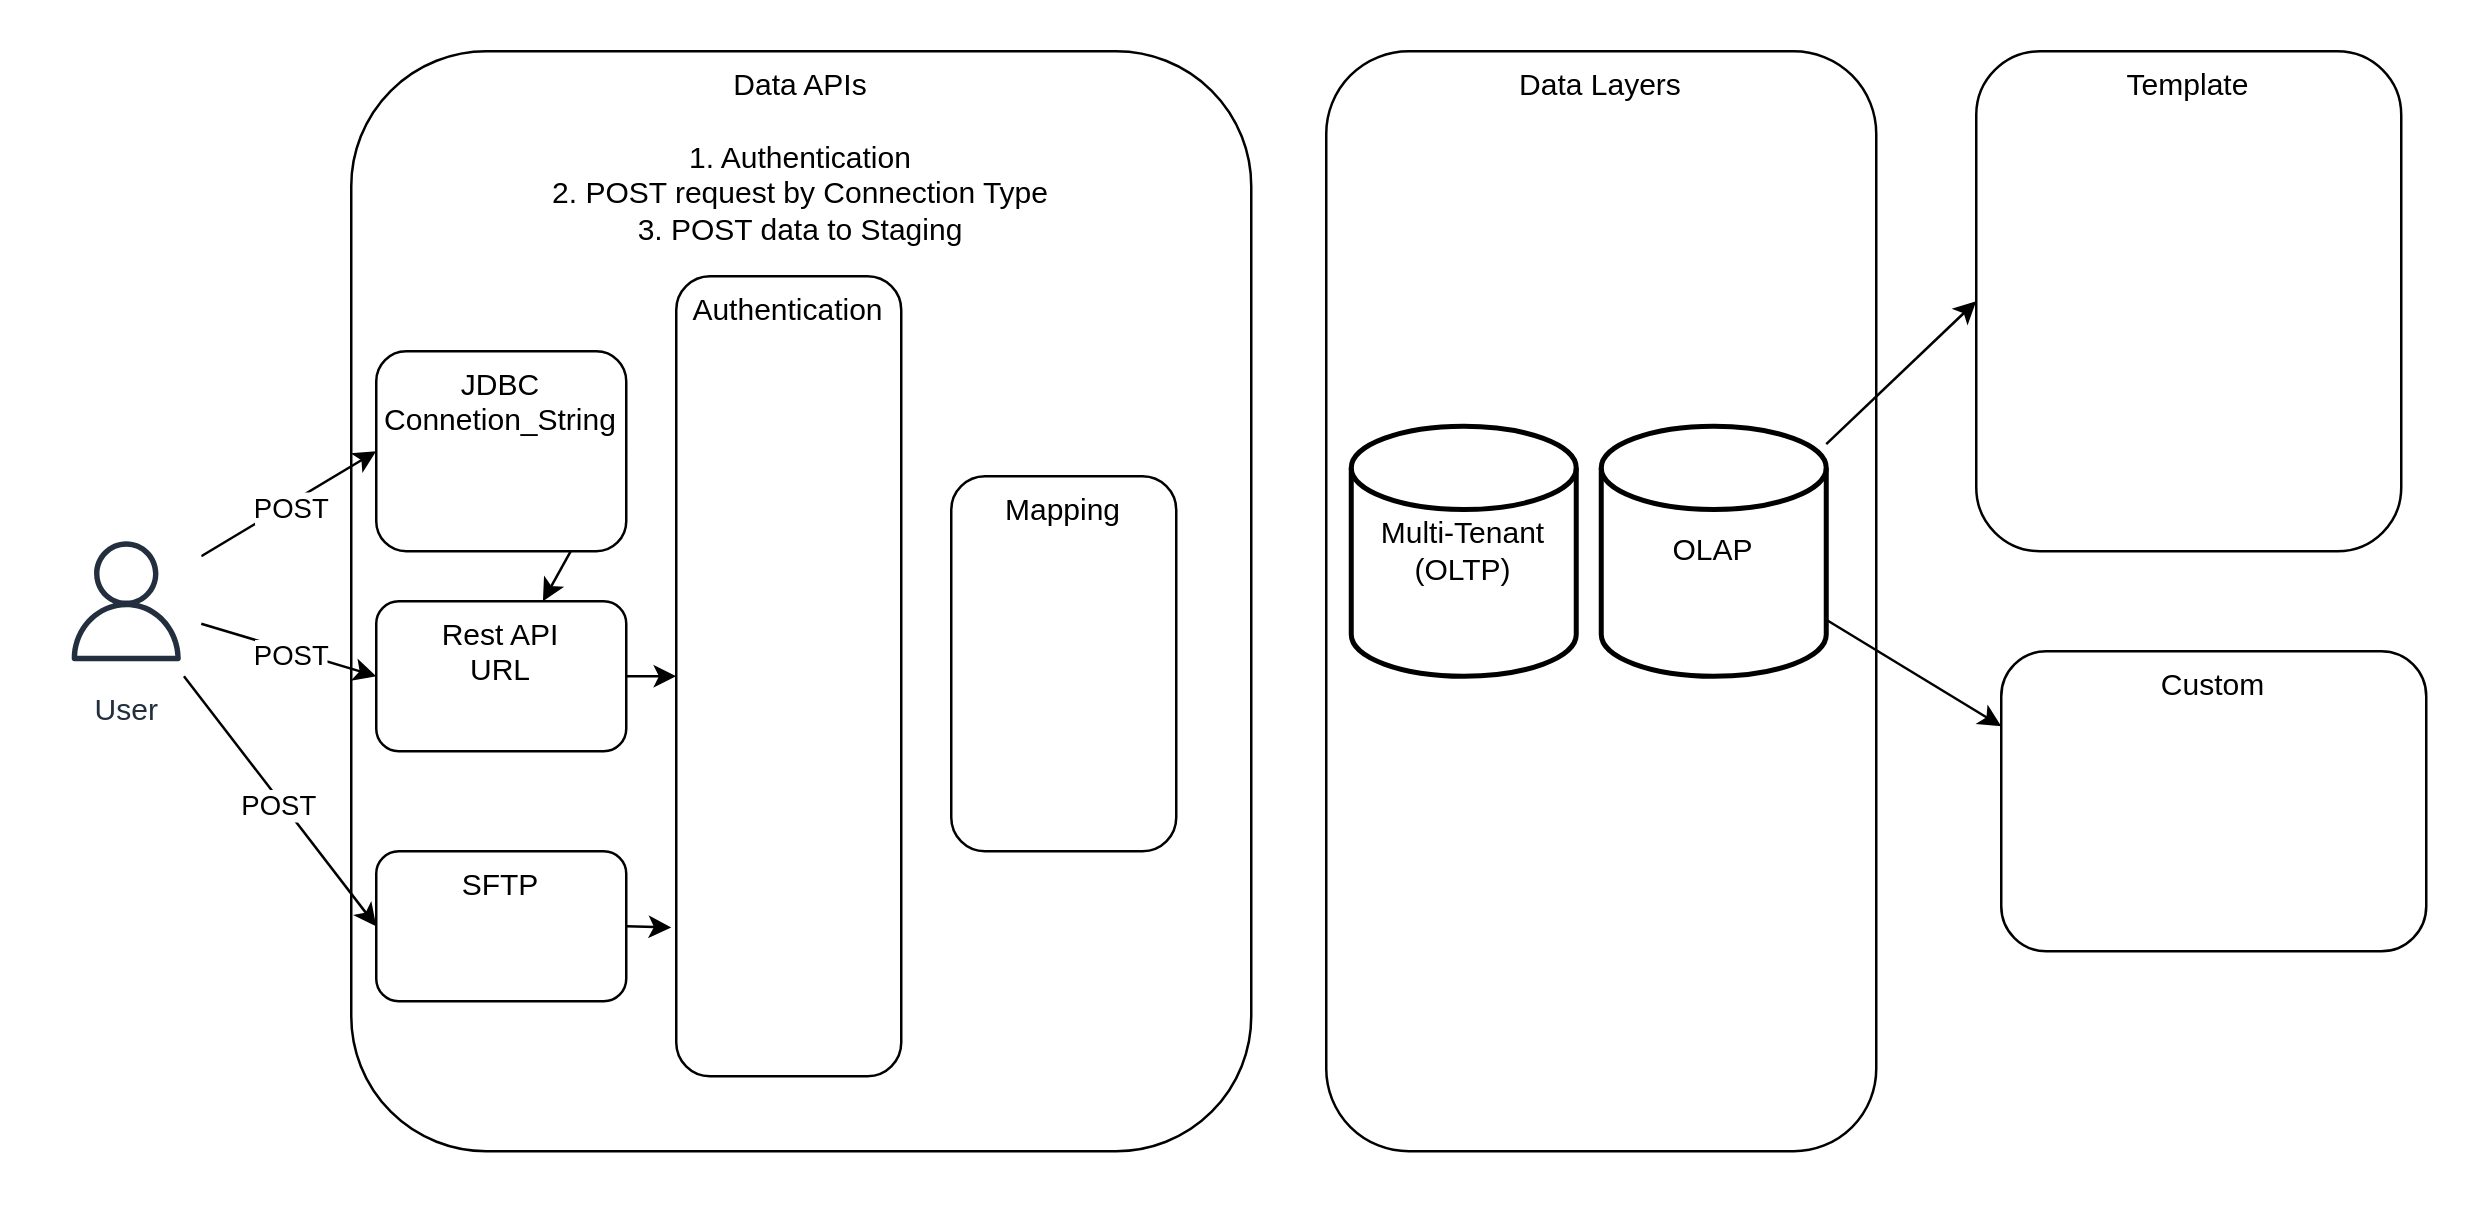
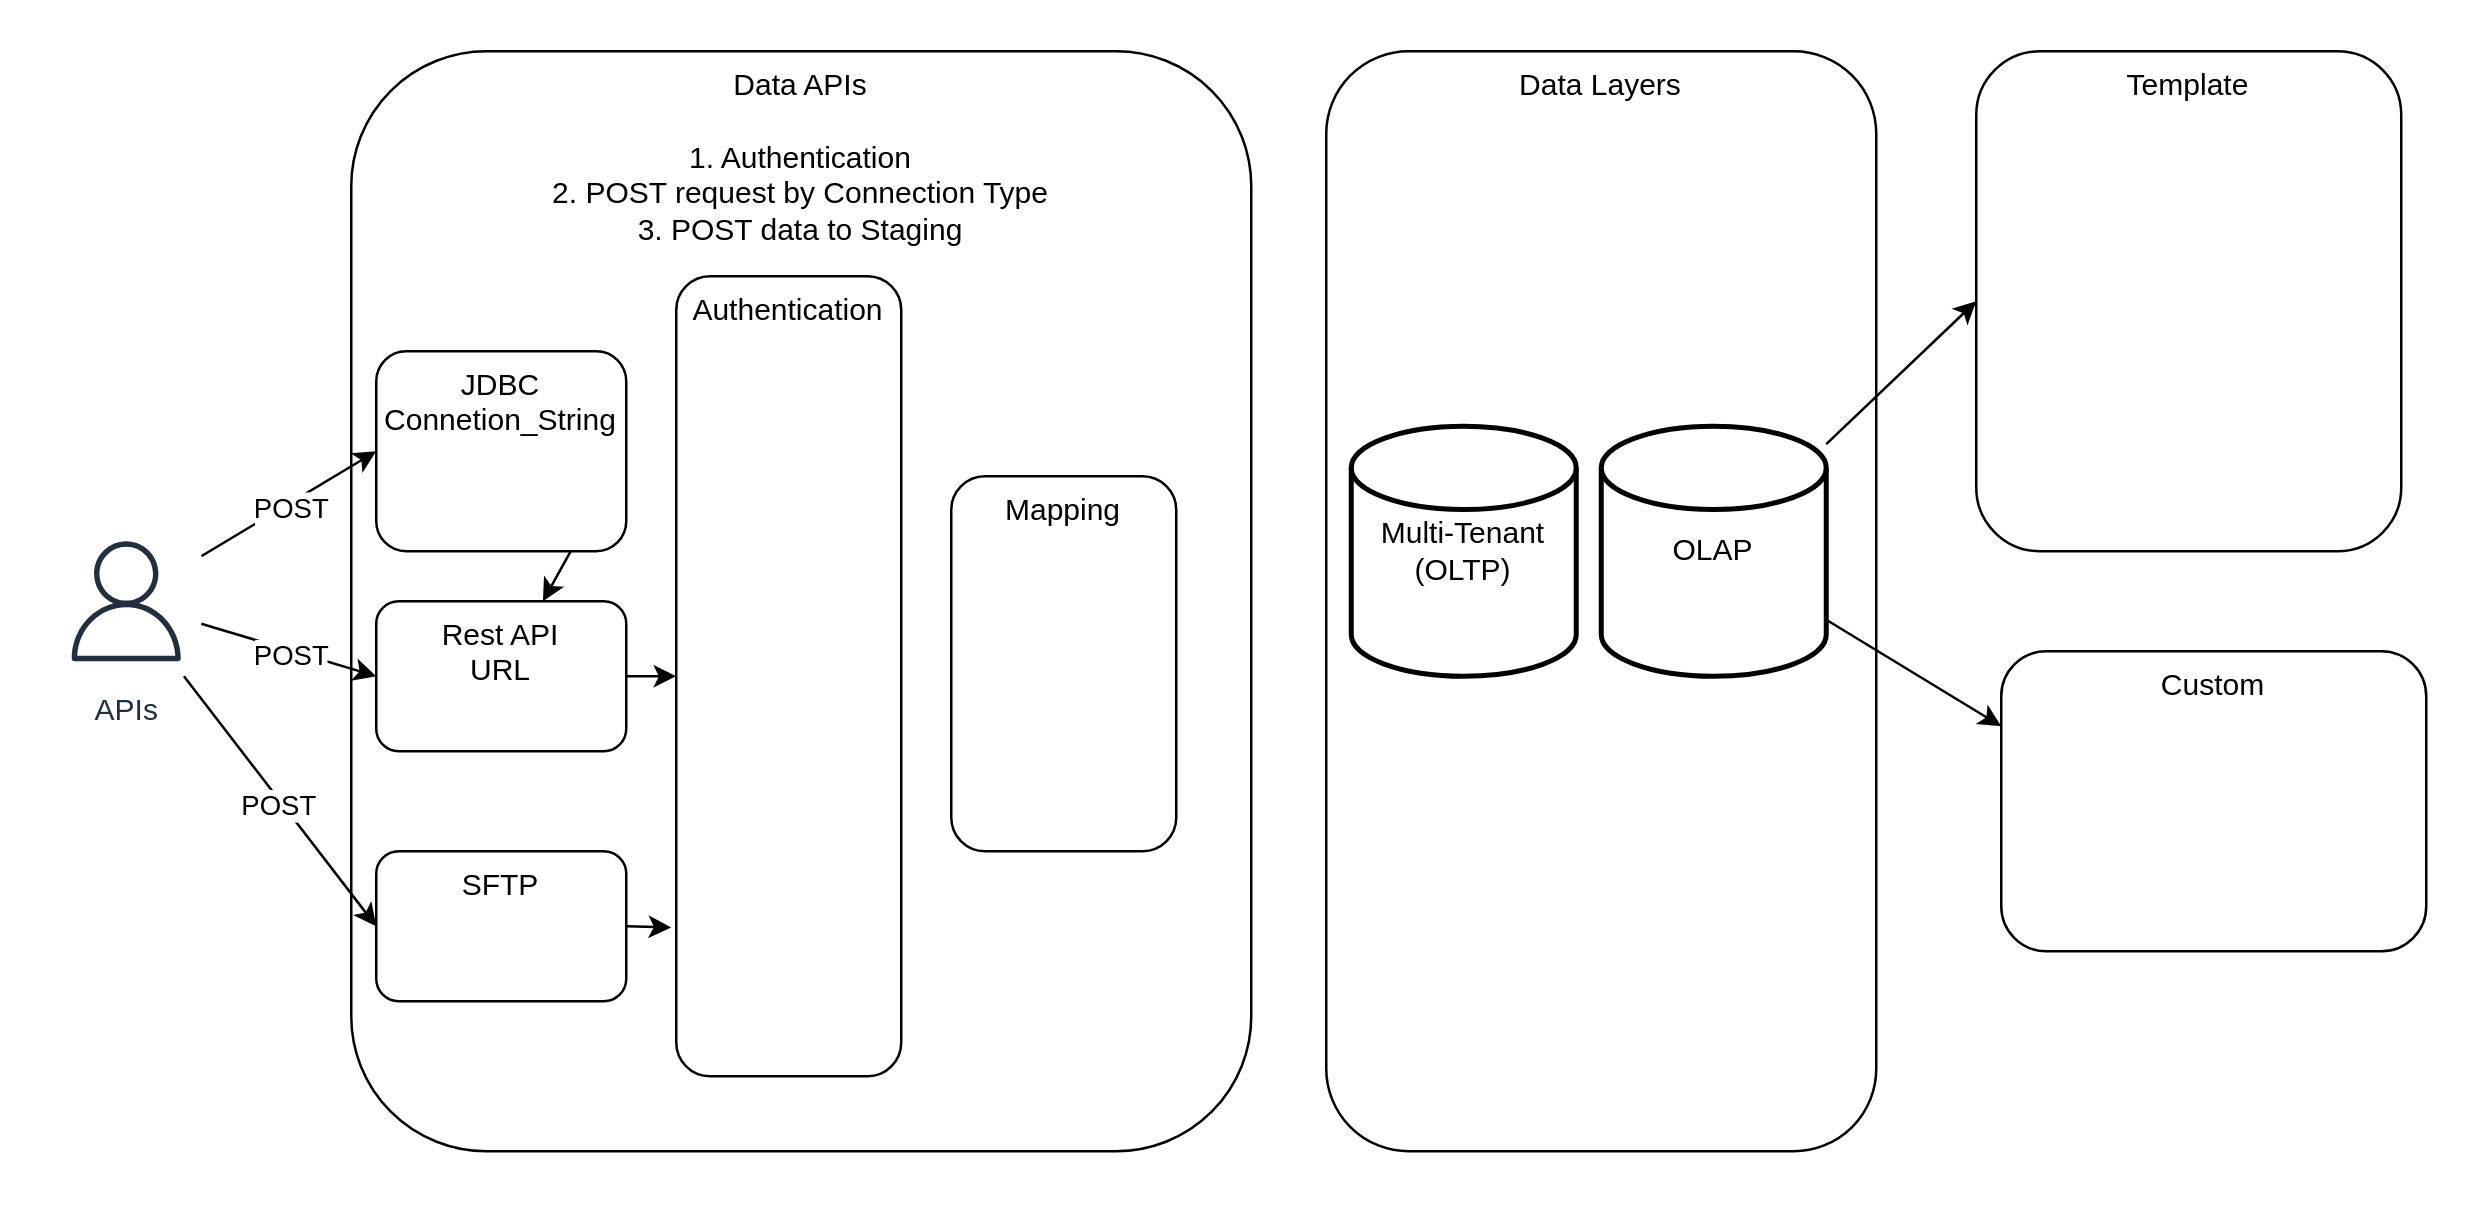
node "User": label "User" -> "APIs"
